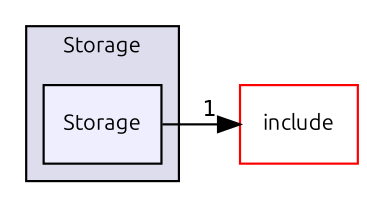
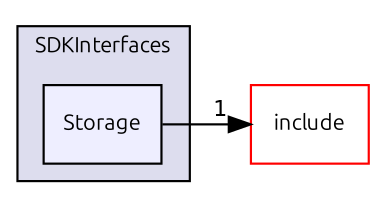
cluster "Storage": label "Storage" -> "SDKInterfaces"
